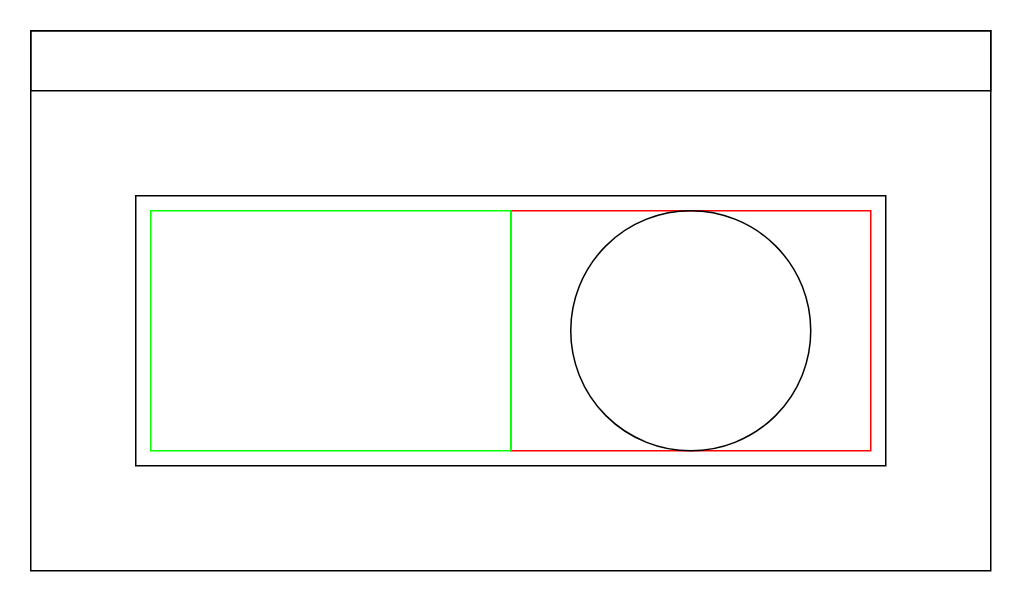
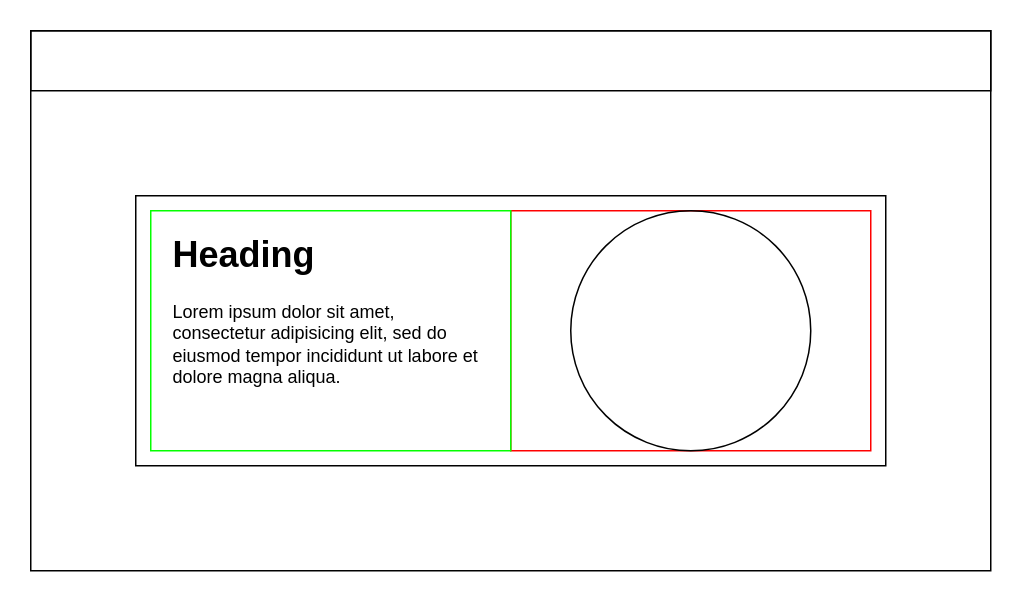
node "HeadingLorem ipsum dolor sit amet, consectetur adipisicing elit, sed do eiusmod tempor incididunt ut labore et dolore magna aliqua.": added
